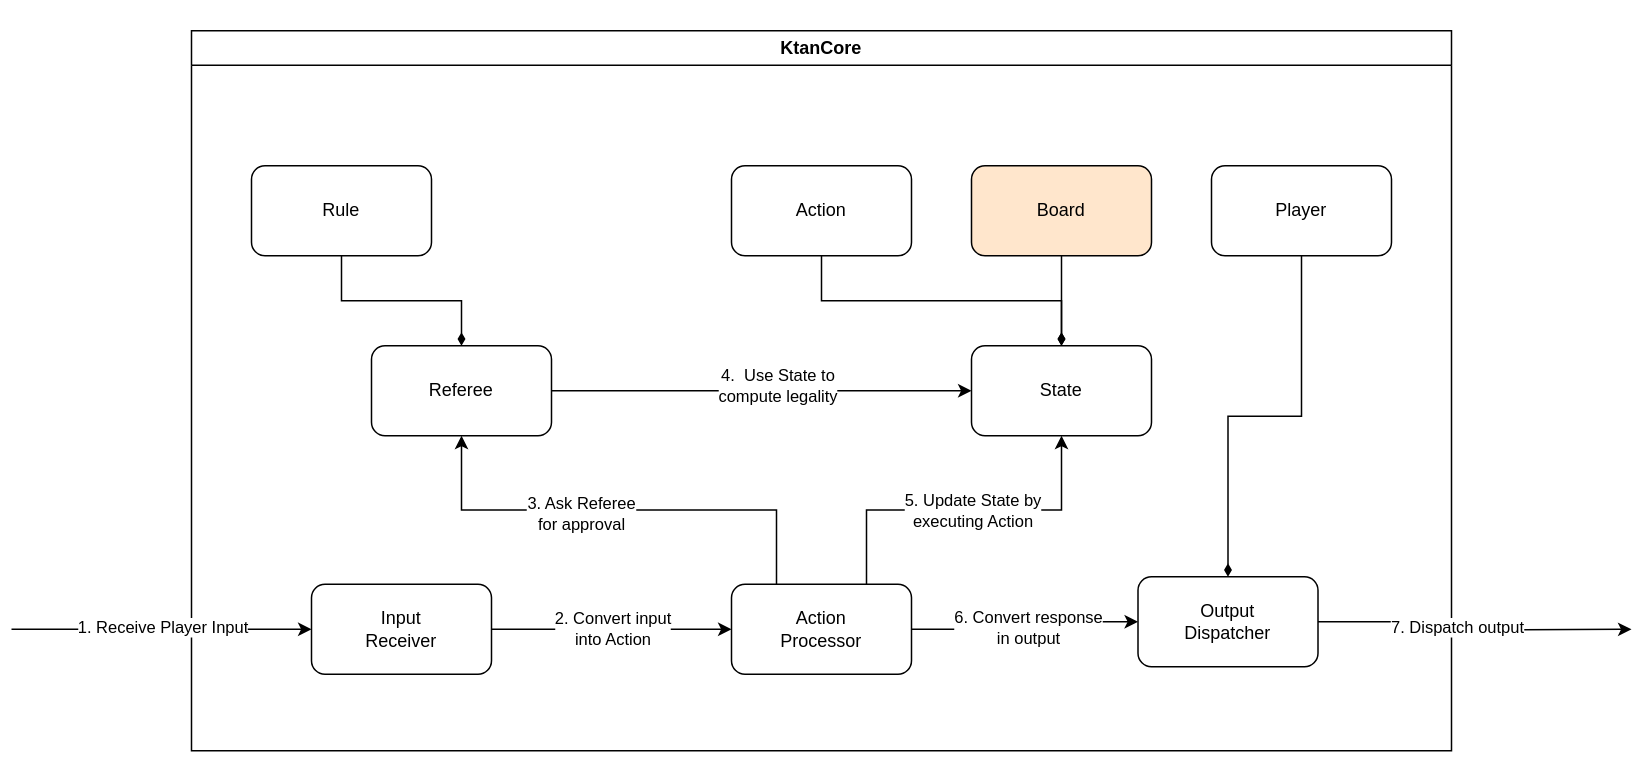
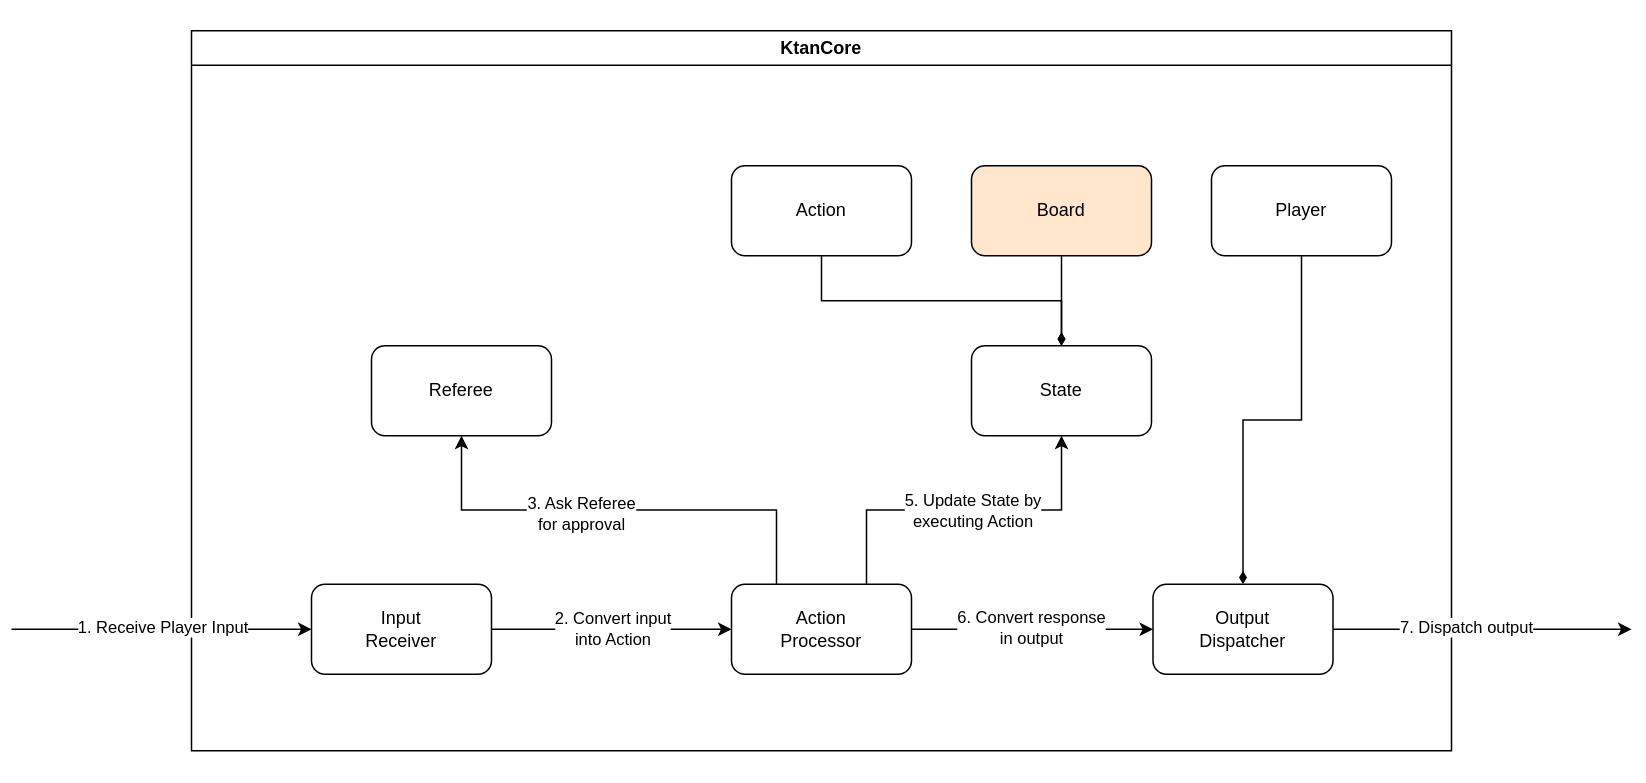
node "Rule": removed
edge "Rule" -> "Referee": removed
edge "Referee" -> "State": removed, label "4. Use State to compute legality"
node "Output Dispatcher": moved (1228, 622) -> (1243, 629)
